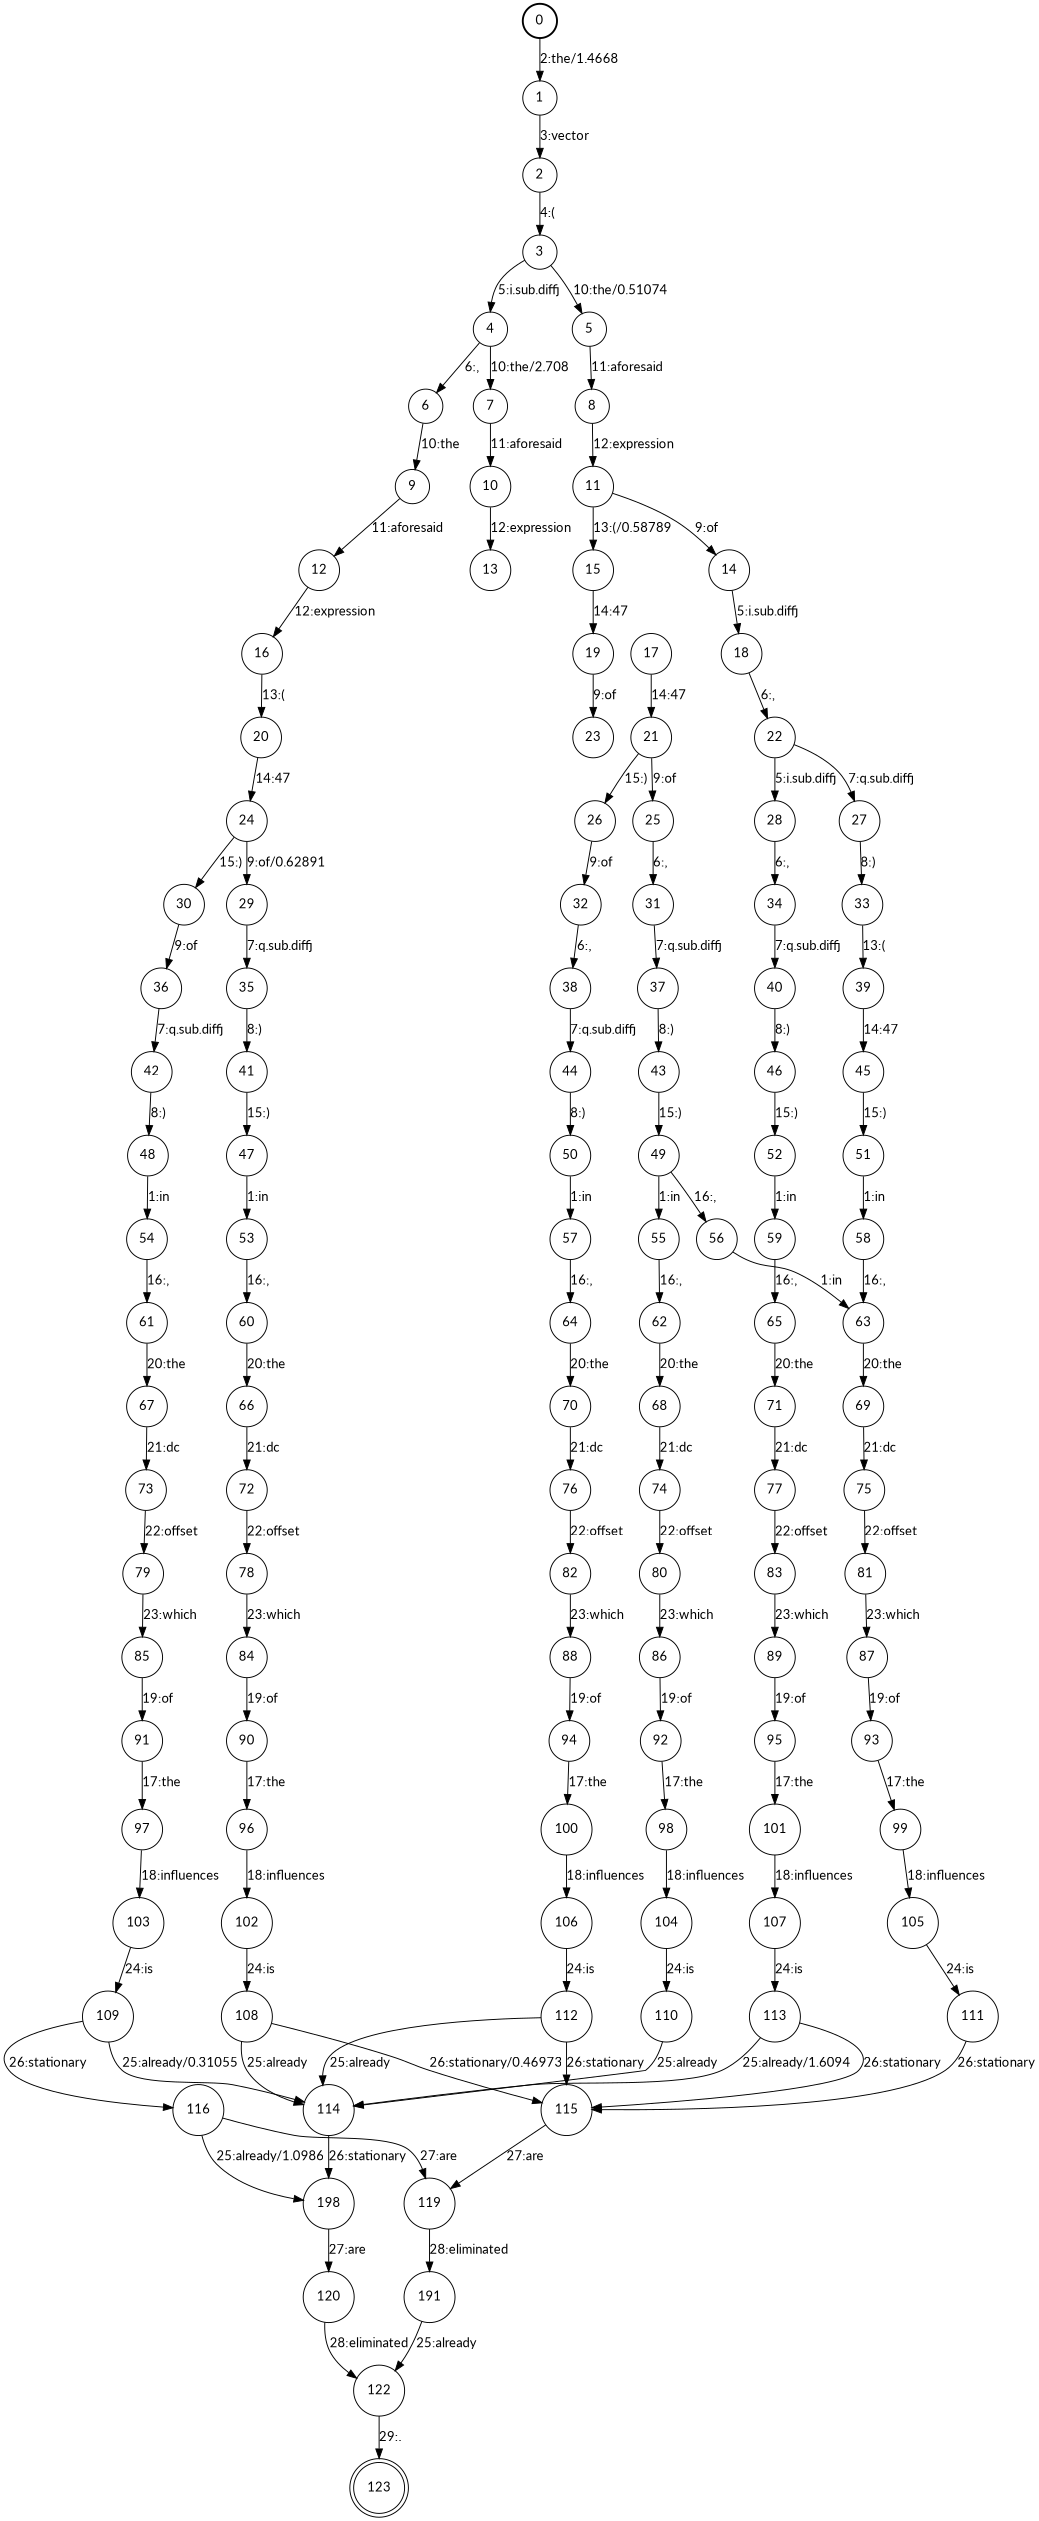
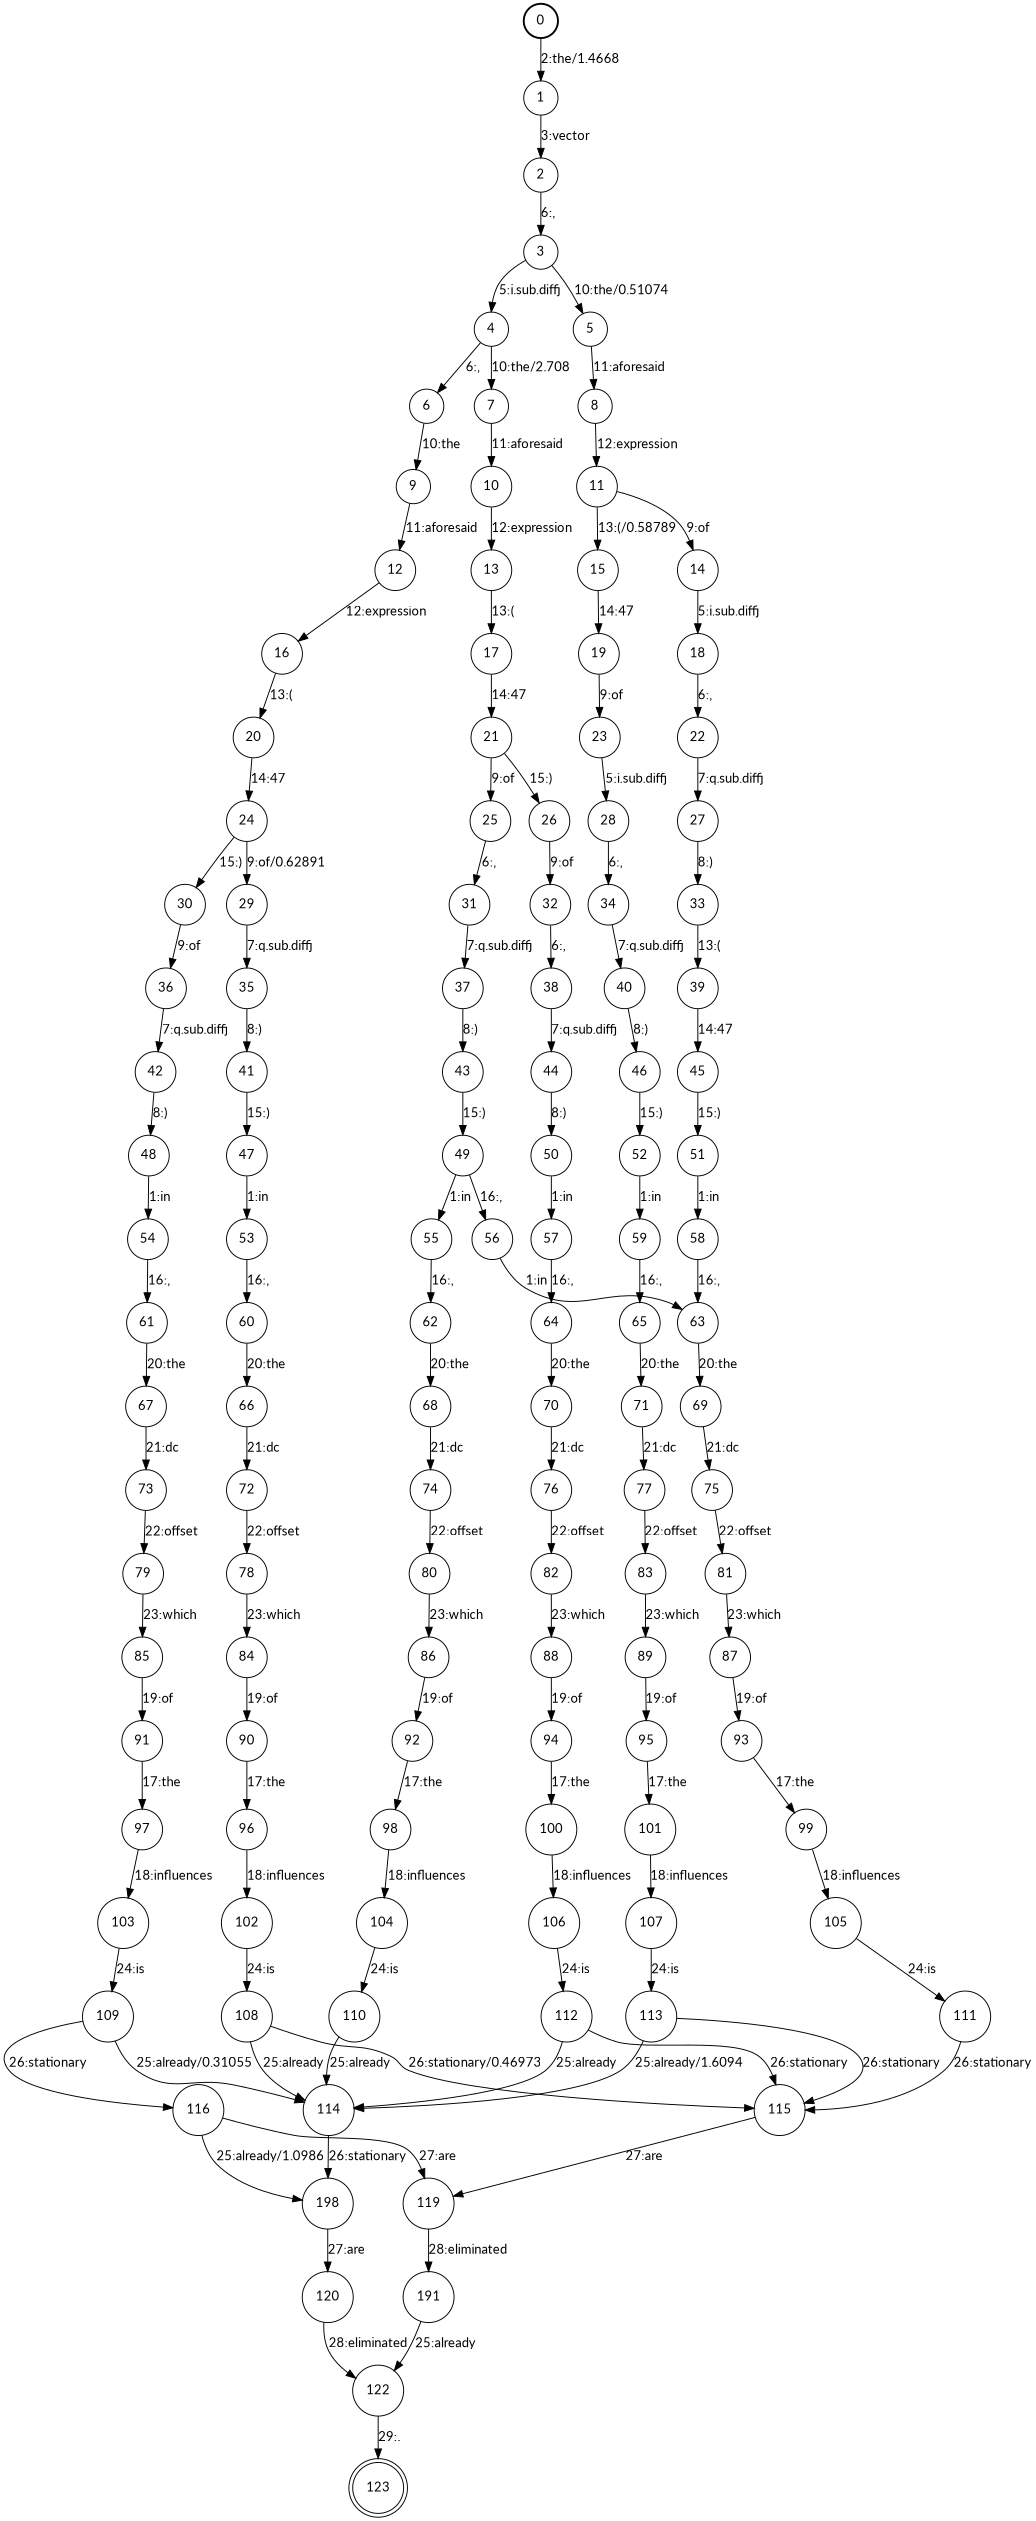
edge "2" -> "3": label "4:(" -> "6:,"
edge "13" -> "17": added, label "13:("
edge "22" -> "28": now "23" -> "28"
